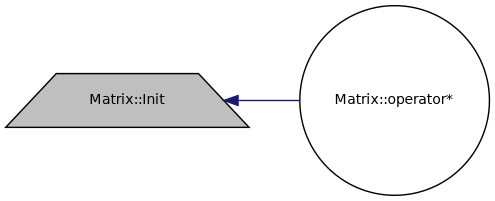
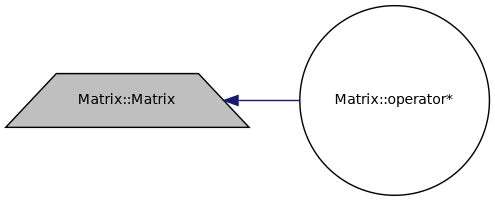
node "Matrix::Init": label "Matrix::Init" -> "Matrix::Matrix"
